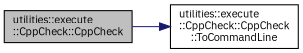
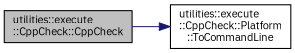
node "utilities::execute ::CppCheck::CppCheck ::ToCommandLine": label "utilities::execute ::CppCheck::CppCheck ::ToCommandLine" -> "utilities::execute ::CppCheck::Platform ::ToCommandLine"
